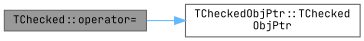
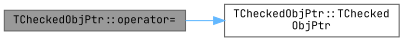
node "TChecked::operator=": label "TChecked::operator=" -> "TCheckedObjPtr::operator="
